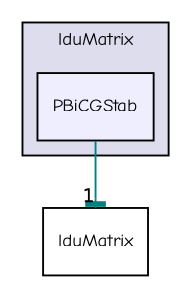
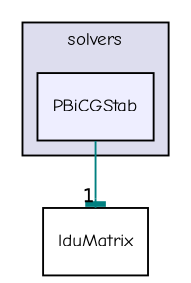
cluster "lduMatrix": label "lduMatrix" -> "solvers"
